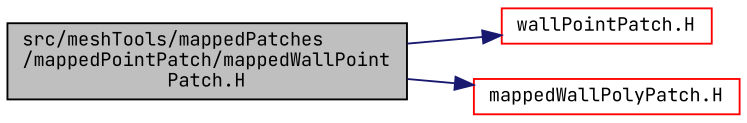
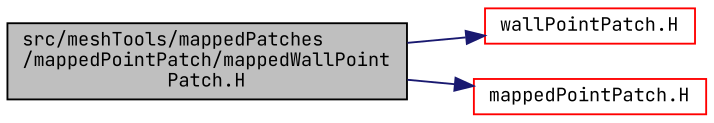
node "mappedWallPolyPatch.H": label "mappedWallPolyPatch.H" -> "mappedPointPatch.H"
